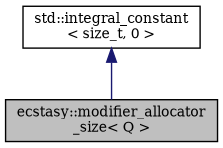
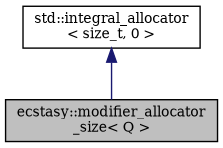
node "std::integral_constant < size_t, 0 >": label "std::integral_constant < size_t, 0 >" -> "std::integral_allocator < size_t, 0 >"
